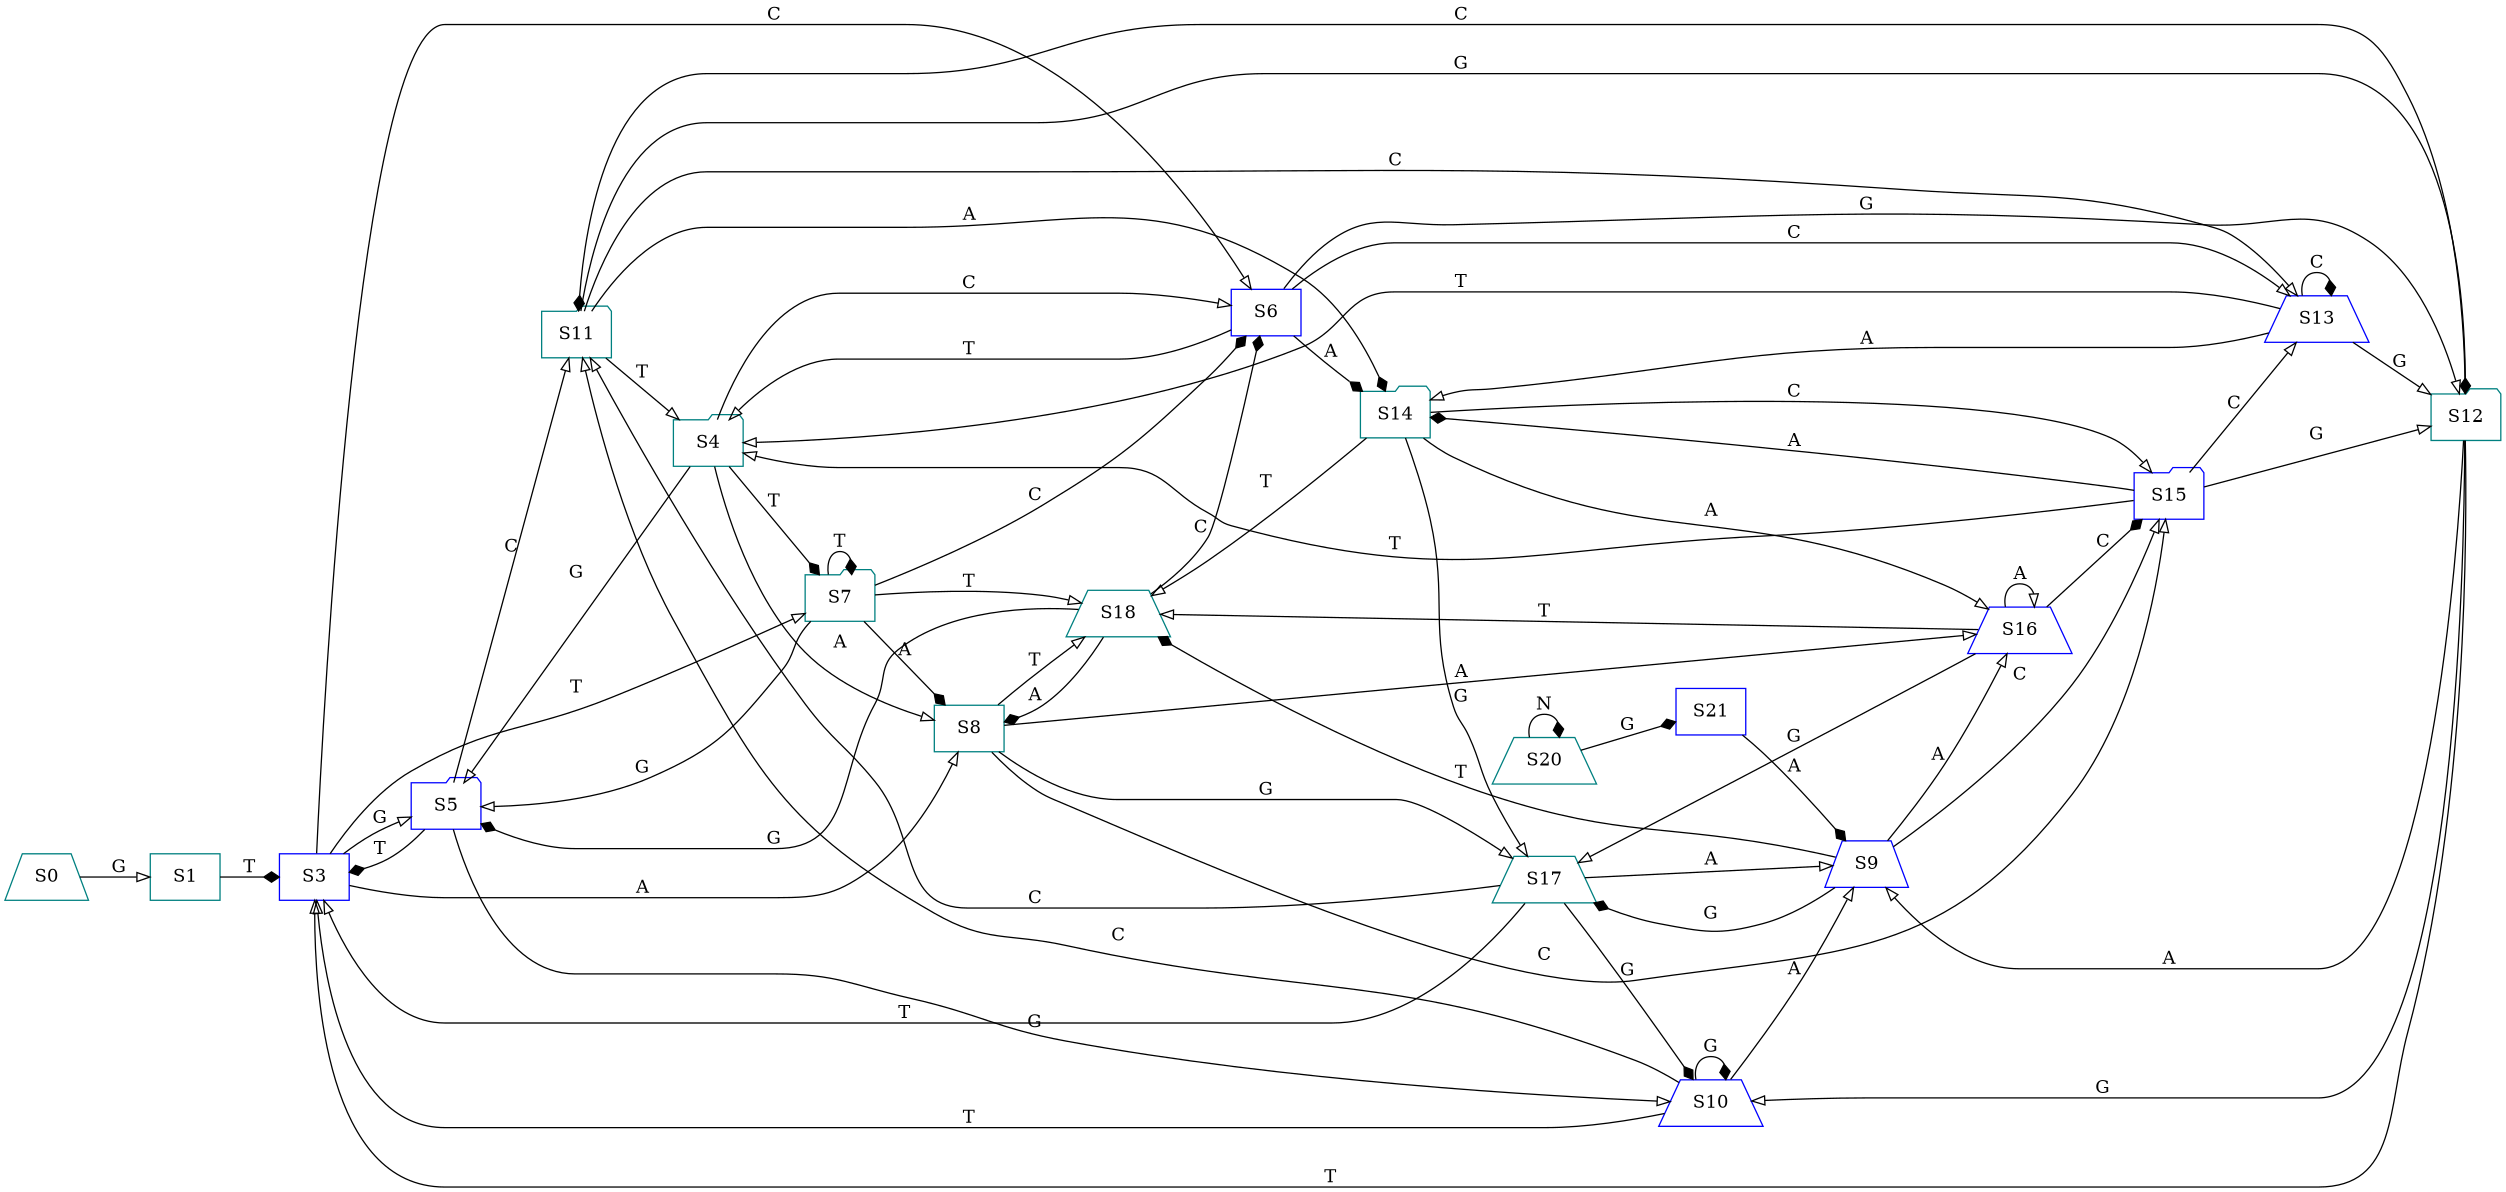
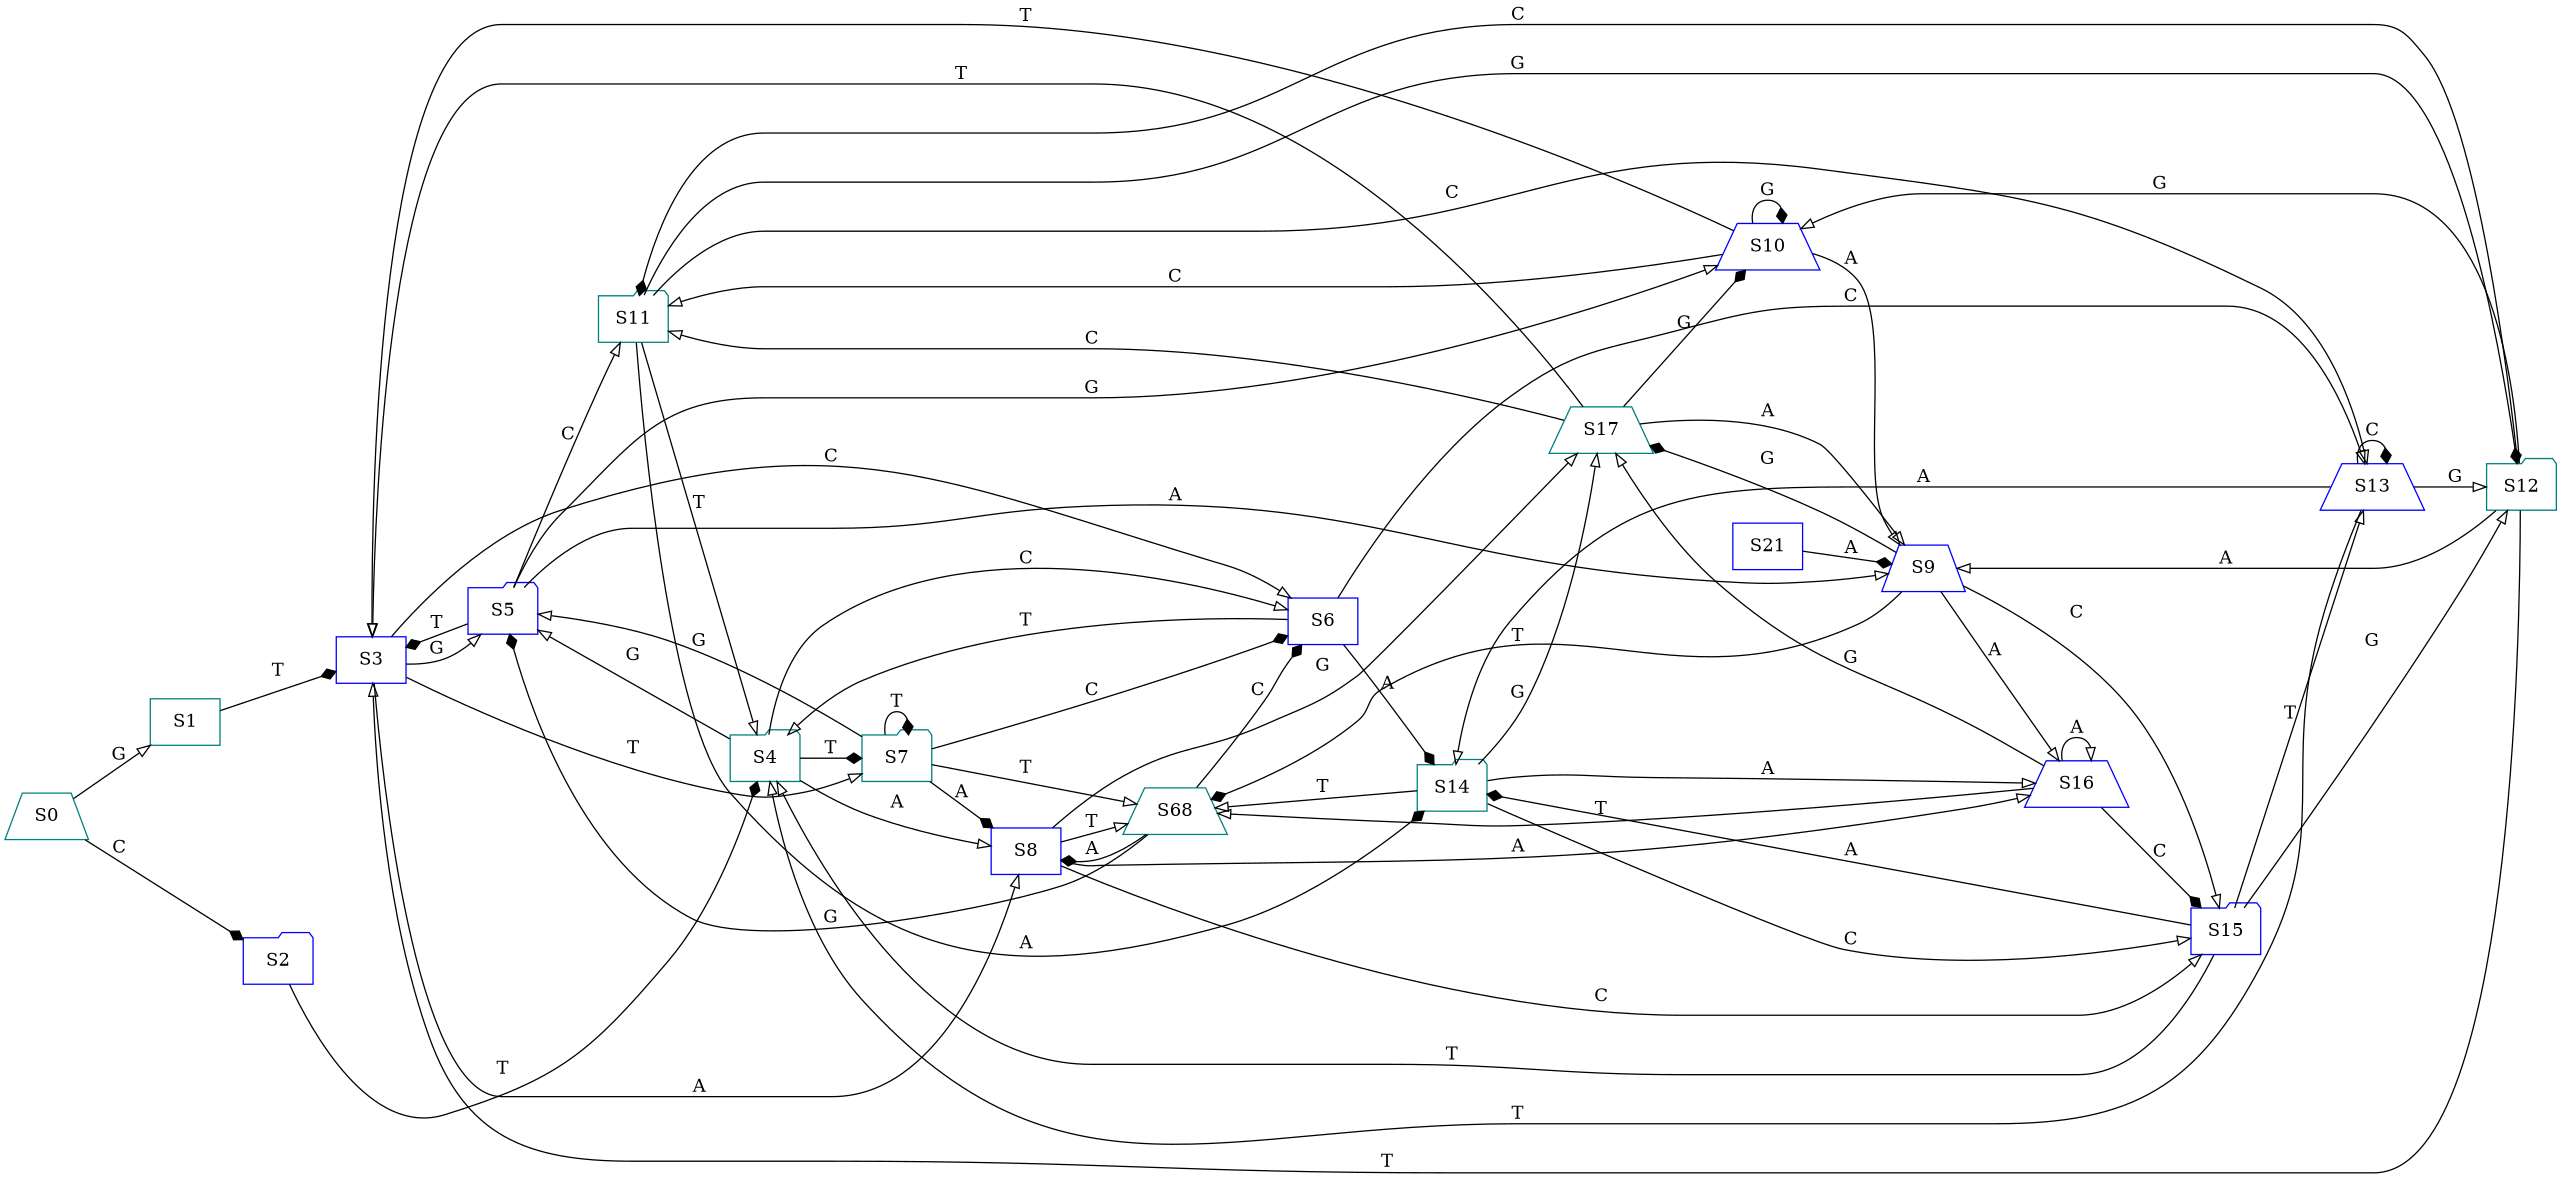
edge "S6" -> "S12": removed, label "G"
edge "S15" -> "S13": label "C" -> "T"
edge "S5" -> "S9": added, label "A"
node "S18": label "S18" -> "S68"
node "S8": color teal -> blue
node "S20": removed
node "S2": added
